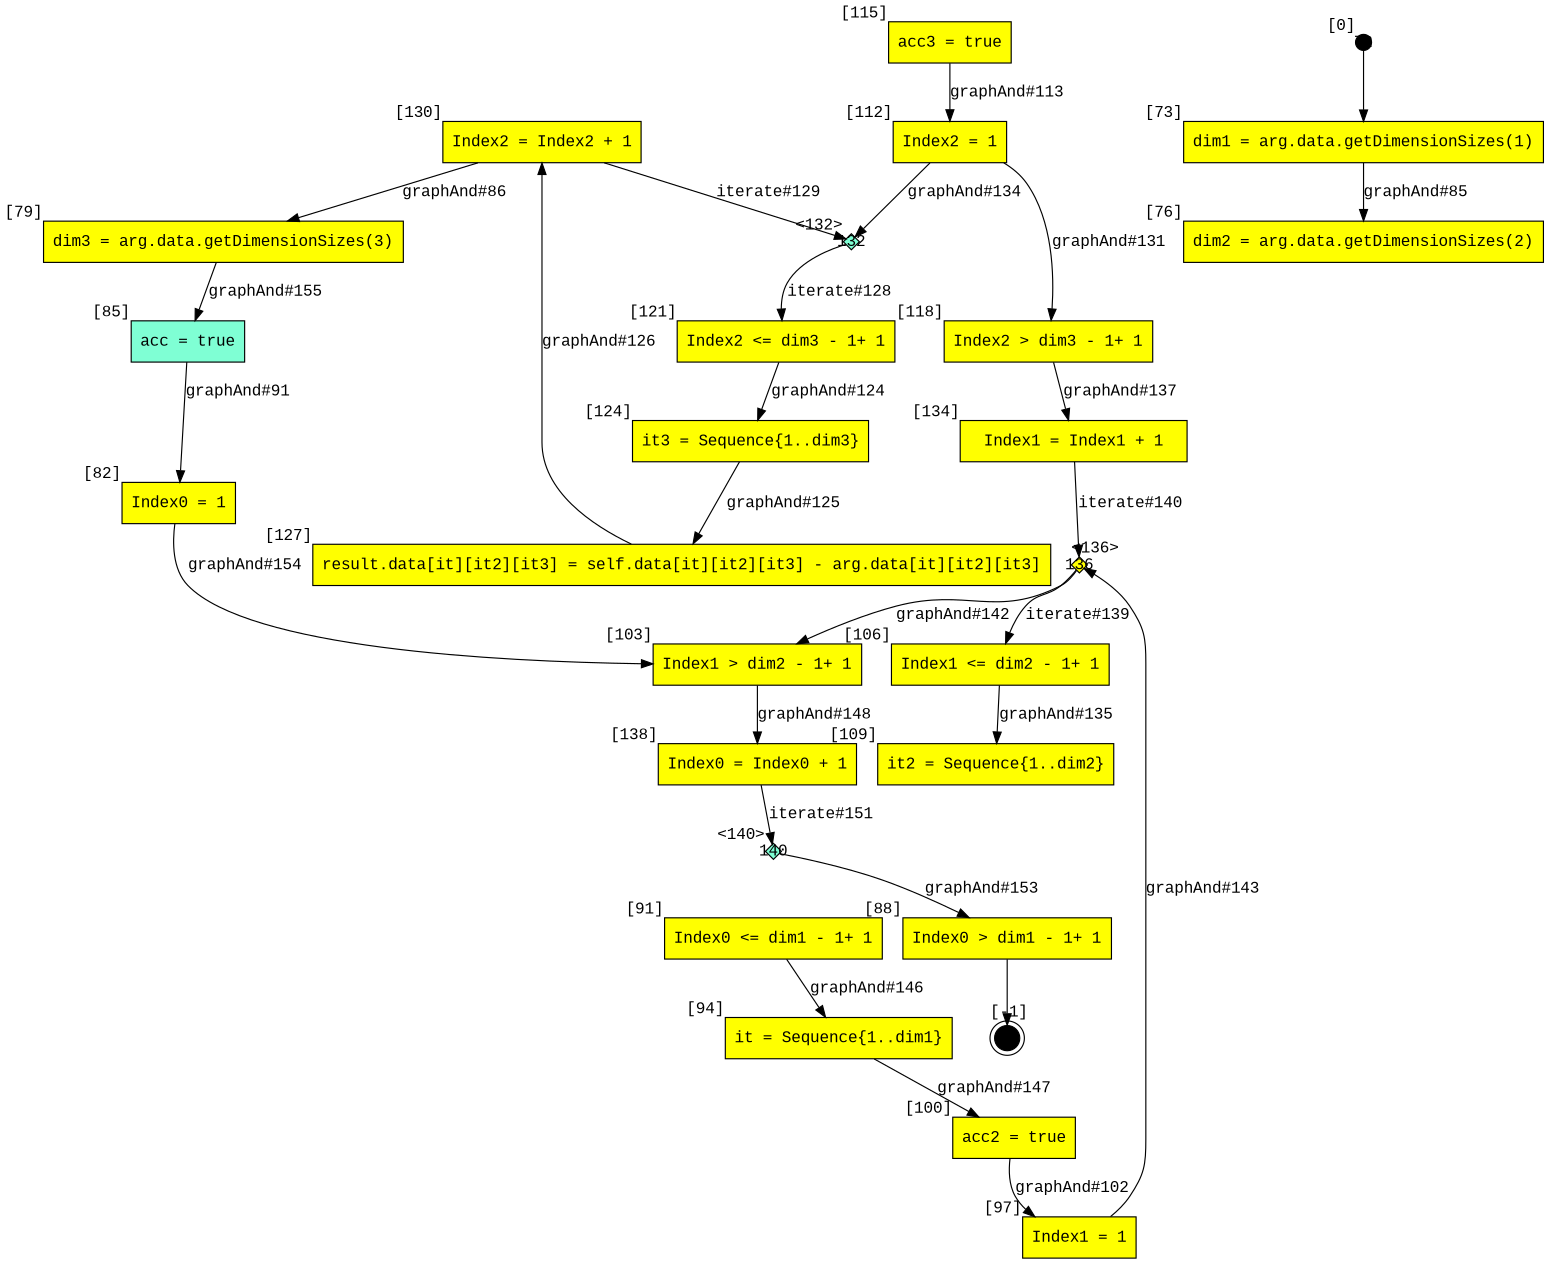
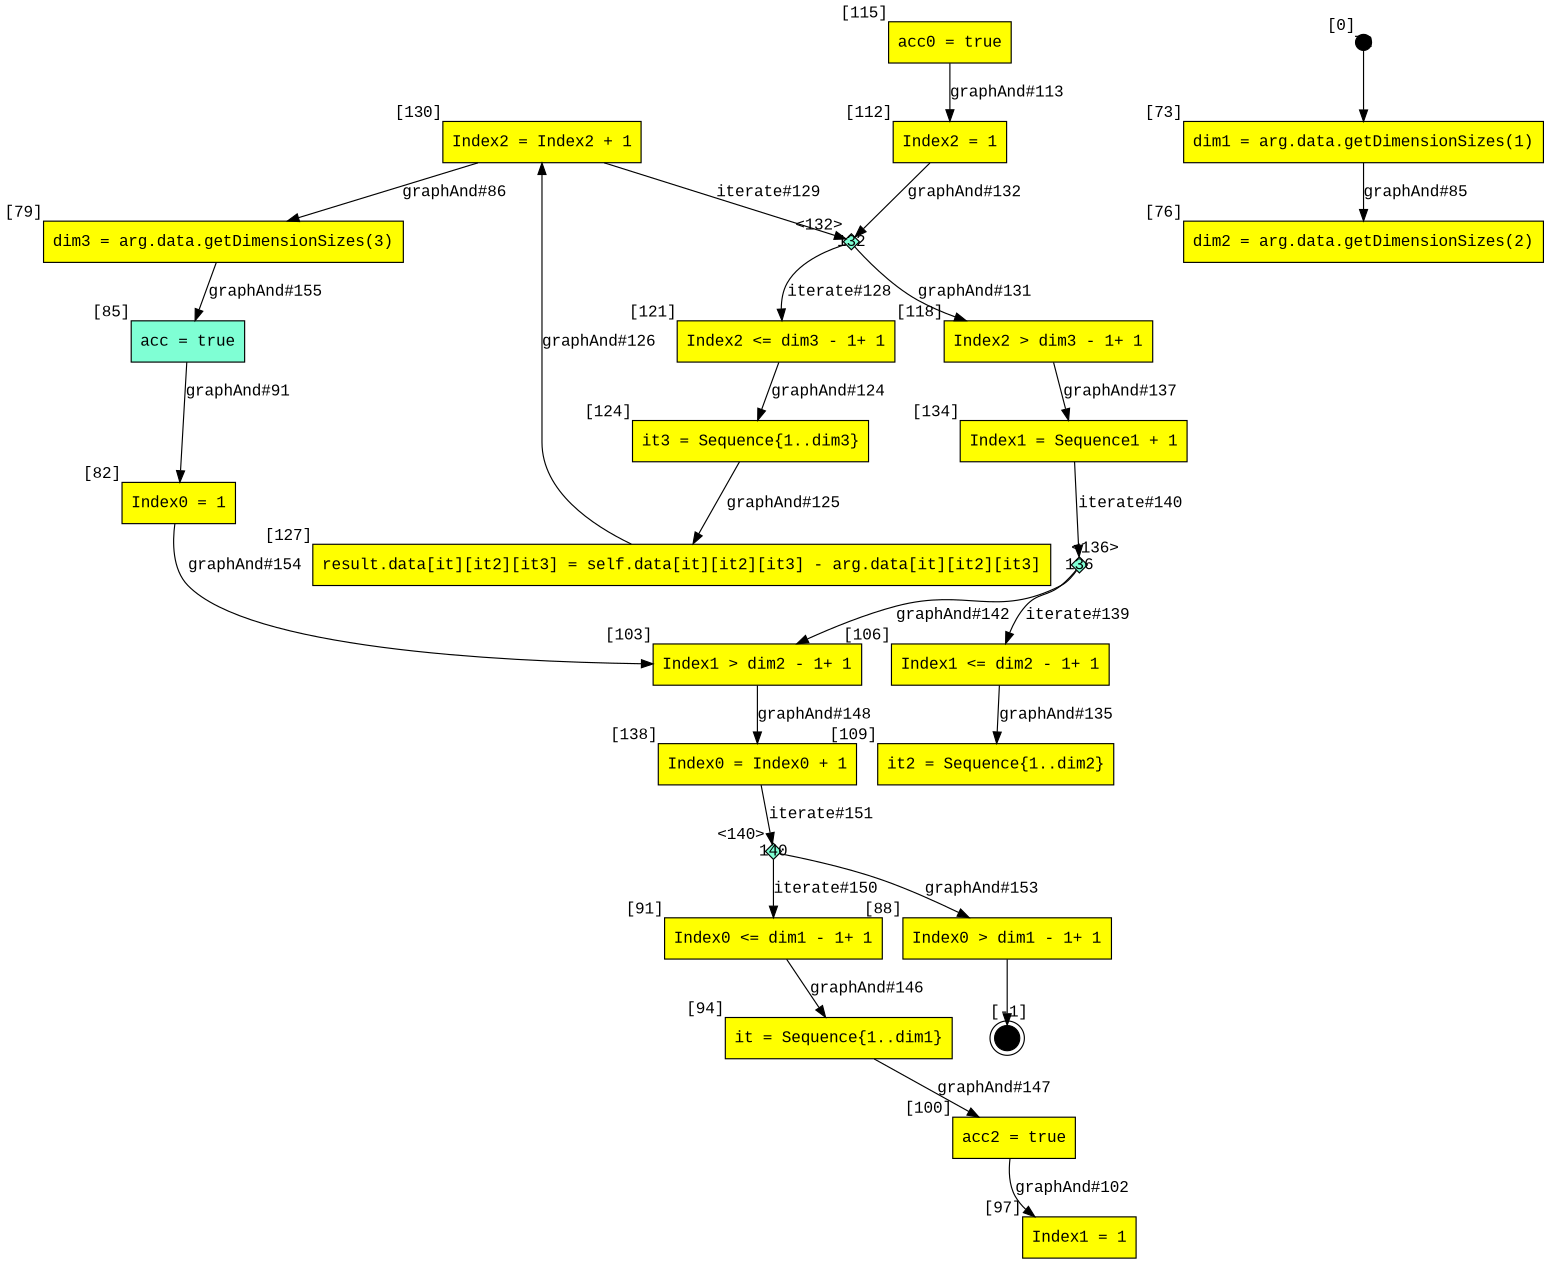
node "acc3 = true [115]": label "acc3 = true [115]" -> "acc0 = true [115]"
edge "Index2 = 1 [112]" -> "132 <132>": label "graphAnd#134" -> "graphAnd#132"
edge "Index2 = 1 [112]" -> "Index2 > dim3 - 1+ 1 [118]": now "132 <132>" -> "Index2 > dim3 - 1+ 1 [118]"
node "Index1 = Index1 + 1 [134]": label "Index1 = Index1 + 1 [134]" -> "Index1 = Sequence1 + 1 [134]"
node "136 <136>": fillcolor yellow -> aquamarine
edge "140 <140>" -> "Index0 <= dim1 - 1+ 1 [91]": added, label "iterate#150"
edge "Index1 = 1 [97]" -> "136 <136>": removed, label "graphAnd#143"
